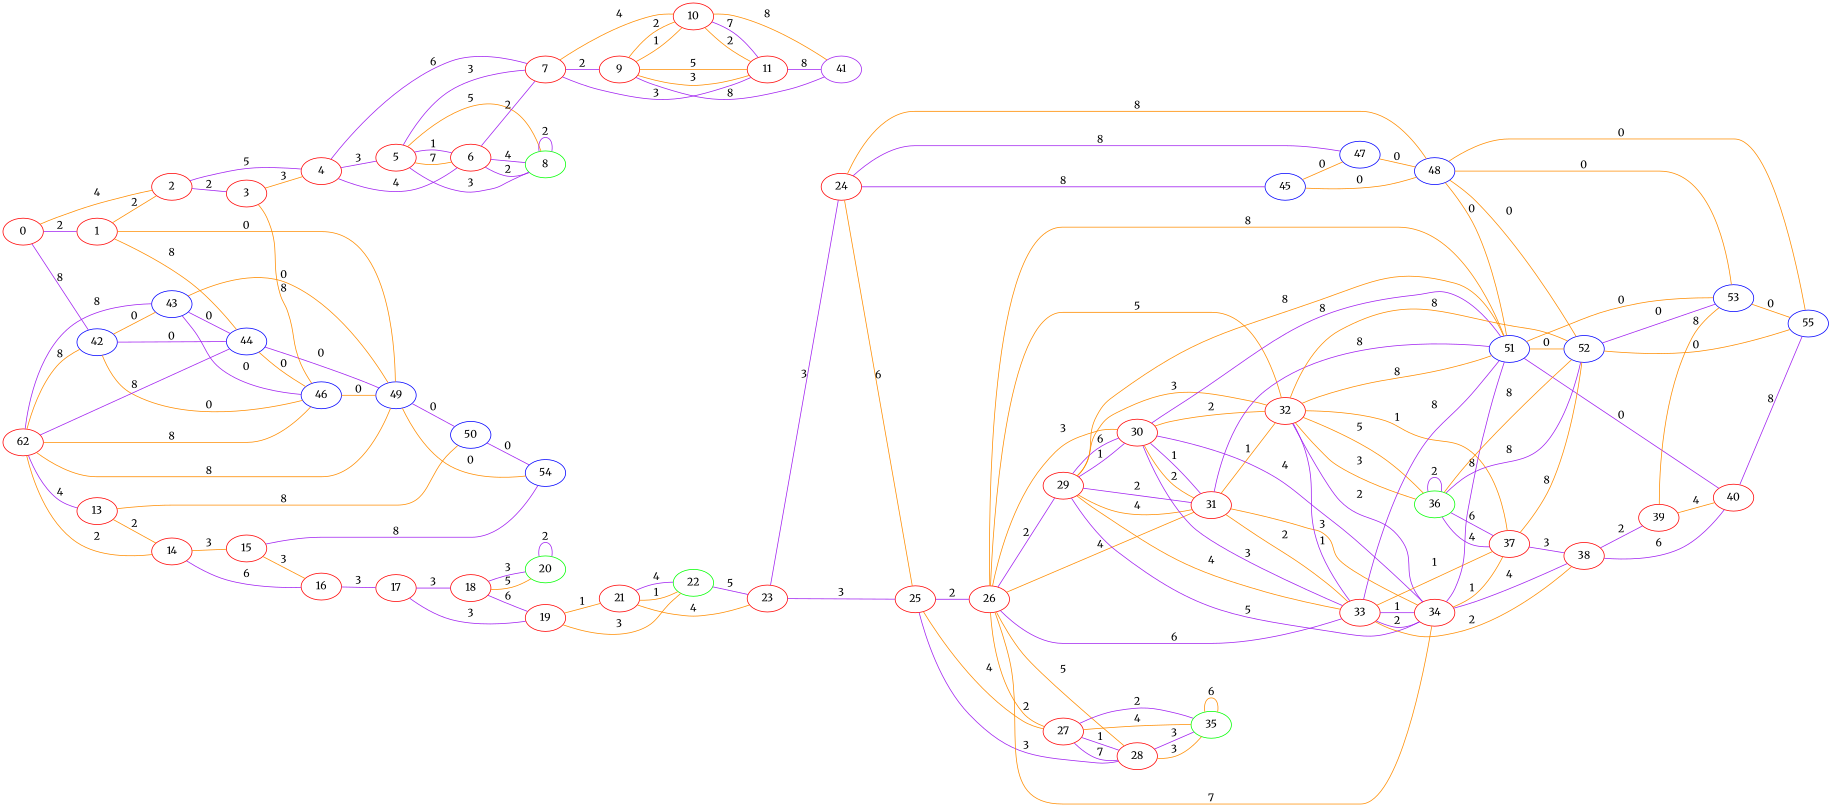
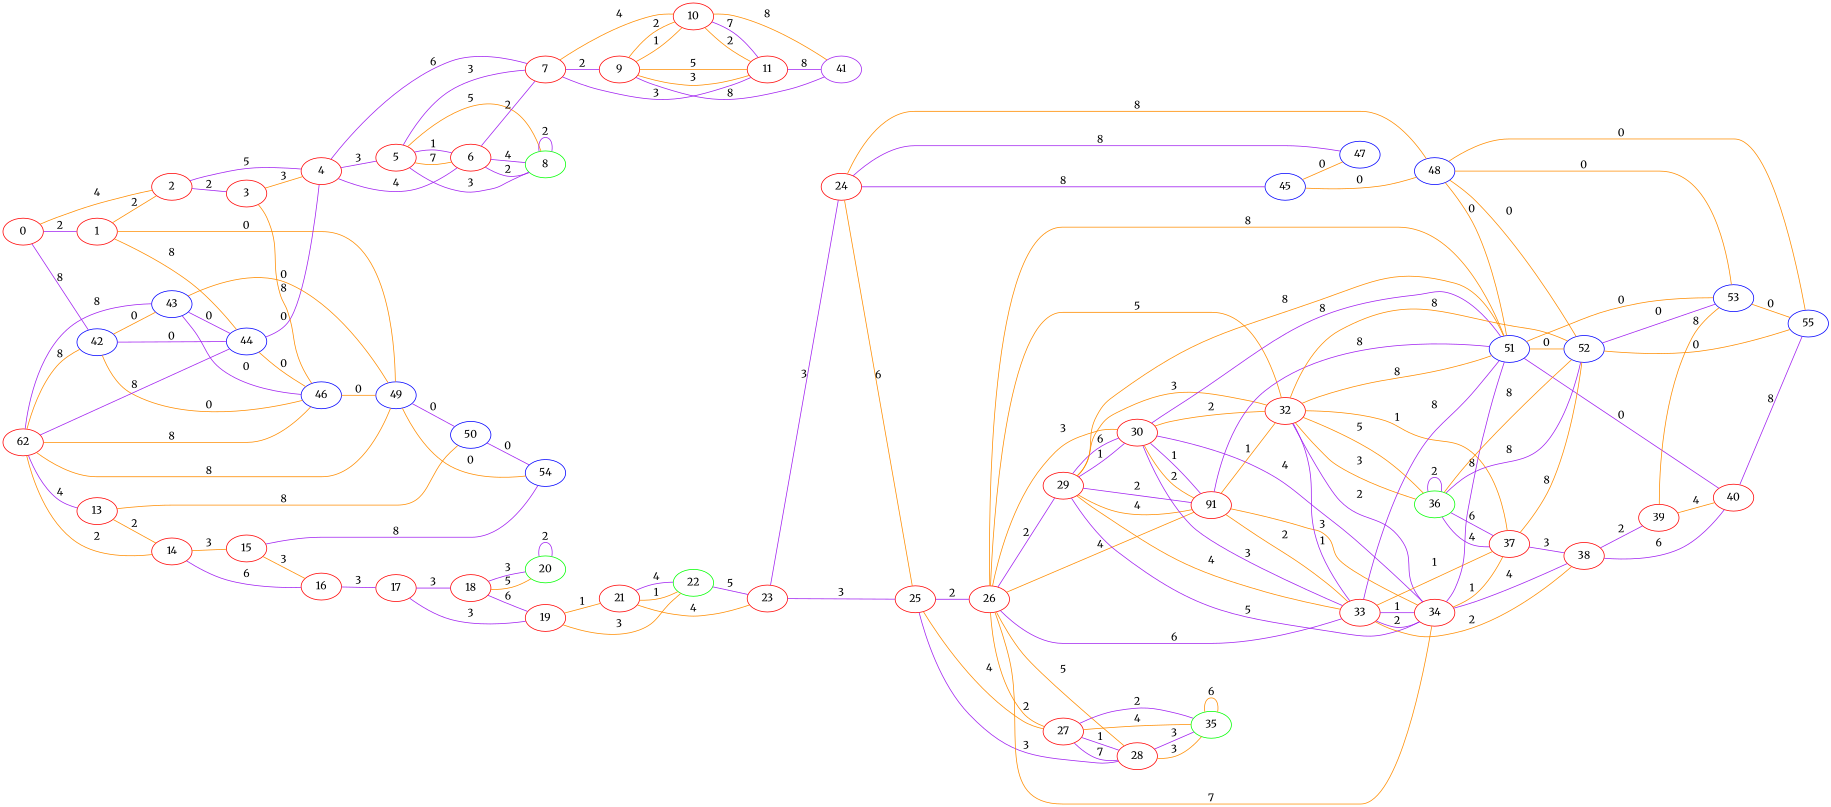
edge "47" -- "48": removed, label "0"
edge "44" -- "49": now "44" -- "4"
node "31": label "31" -> "91"
